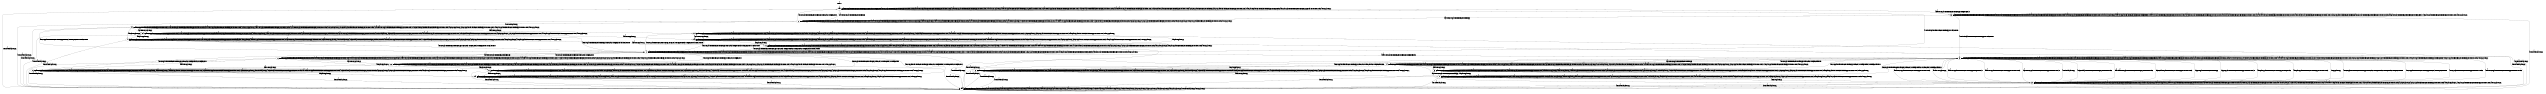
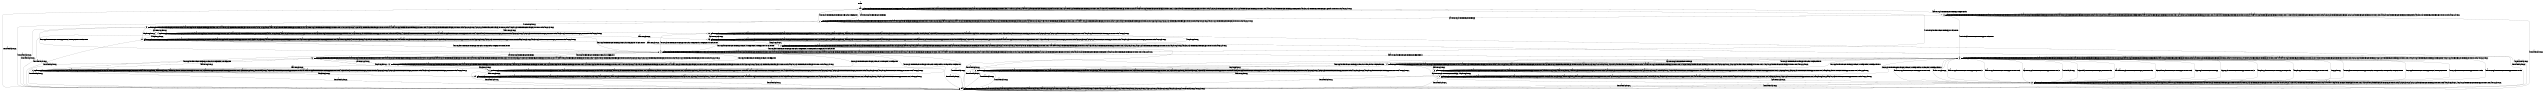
edge "s7" -> "s3": reversed
edge "s7" -> "s21": label "ll_enc_req_pkt/empty" -> "ll_pause_enc_rsp_pkt/empty"
